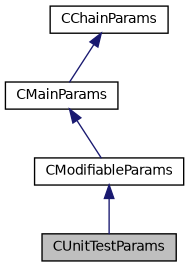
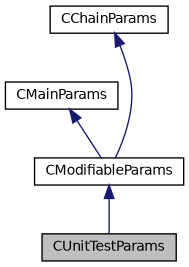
edge "CMainParams" -> "CChainParams": now "CModifiableParams" -> "CChainParams"
